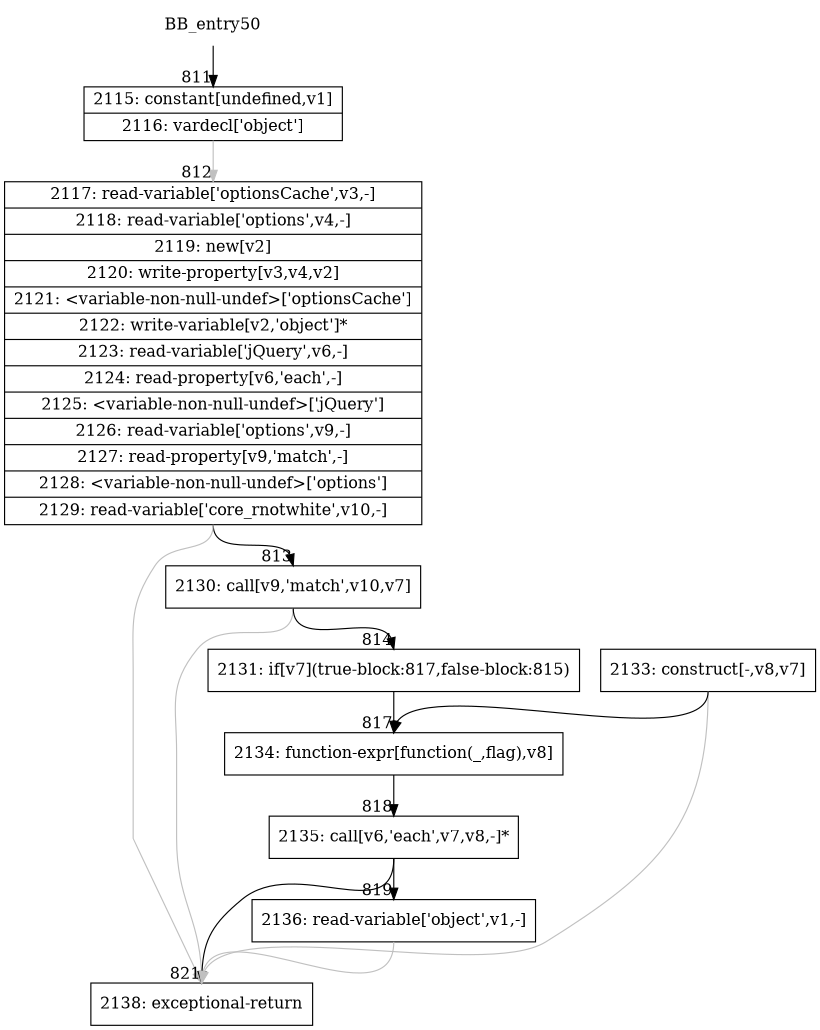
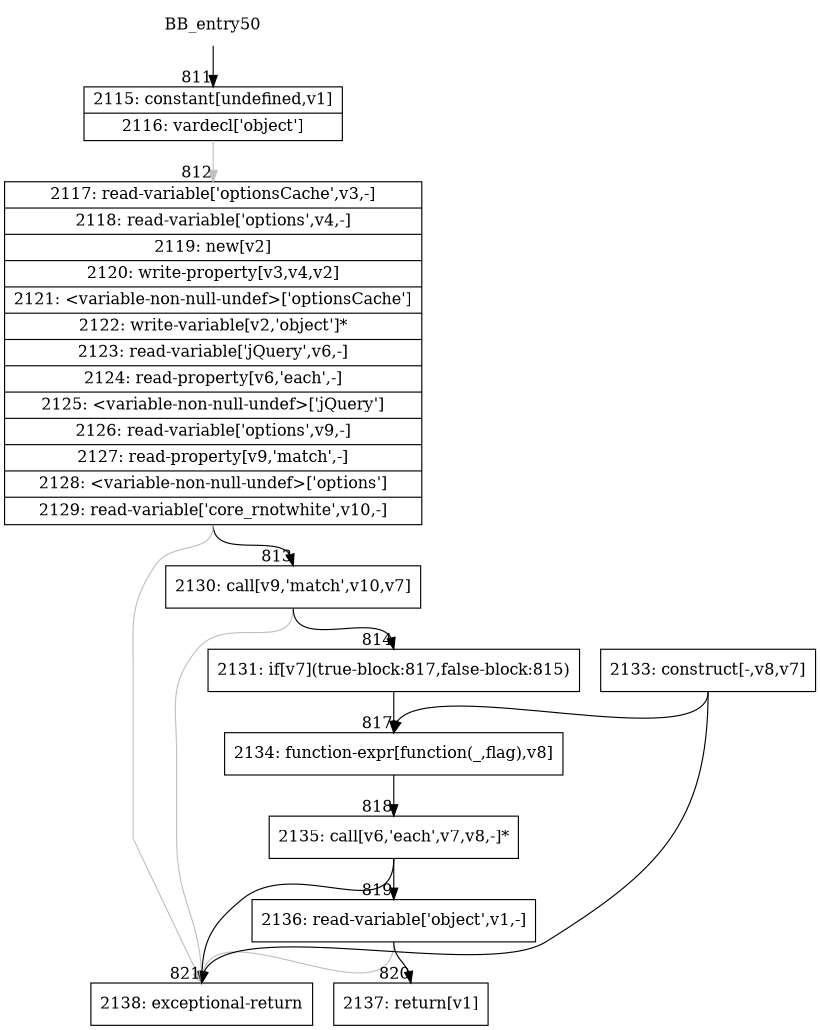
edge "2133: construct[-,v8,v7]" -> "2138: exceptional-return": color gray -> black
node "2137: return[v1]": added
